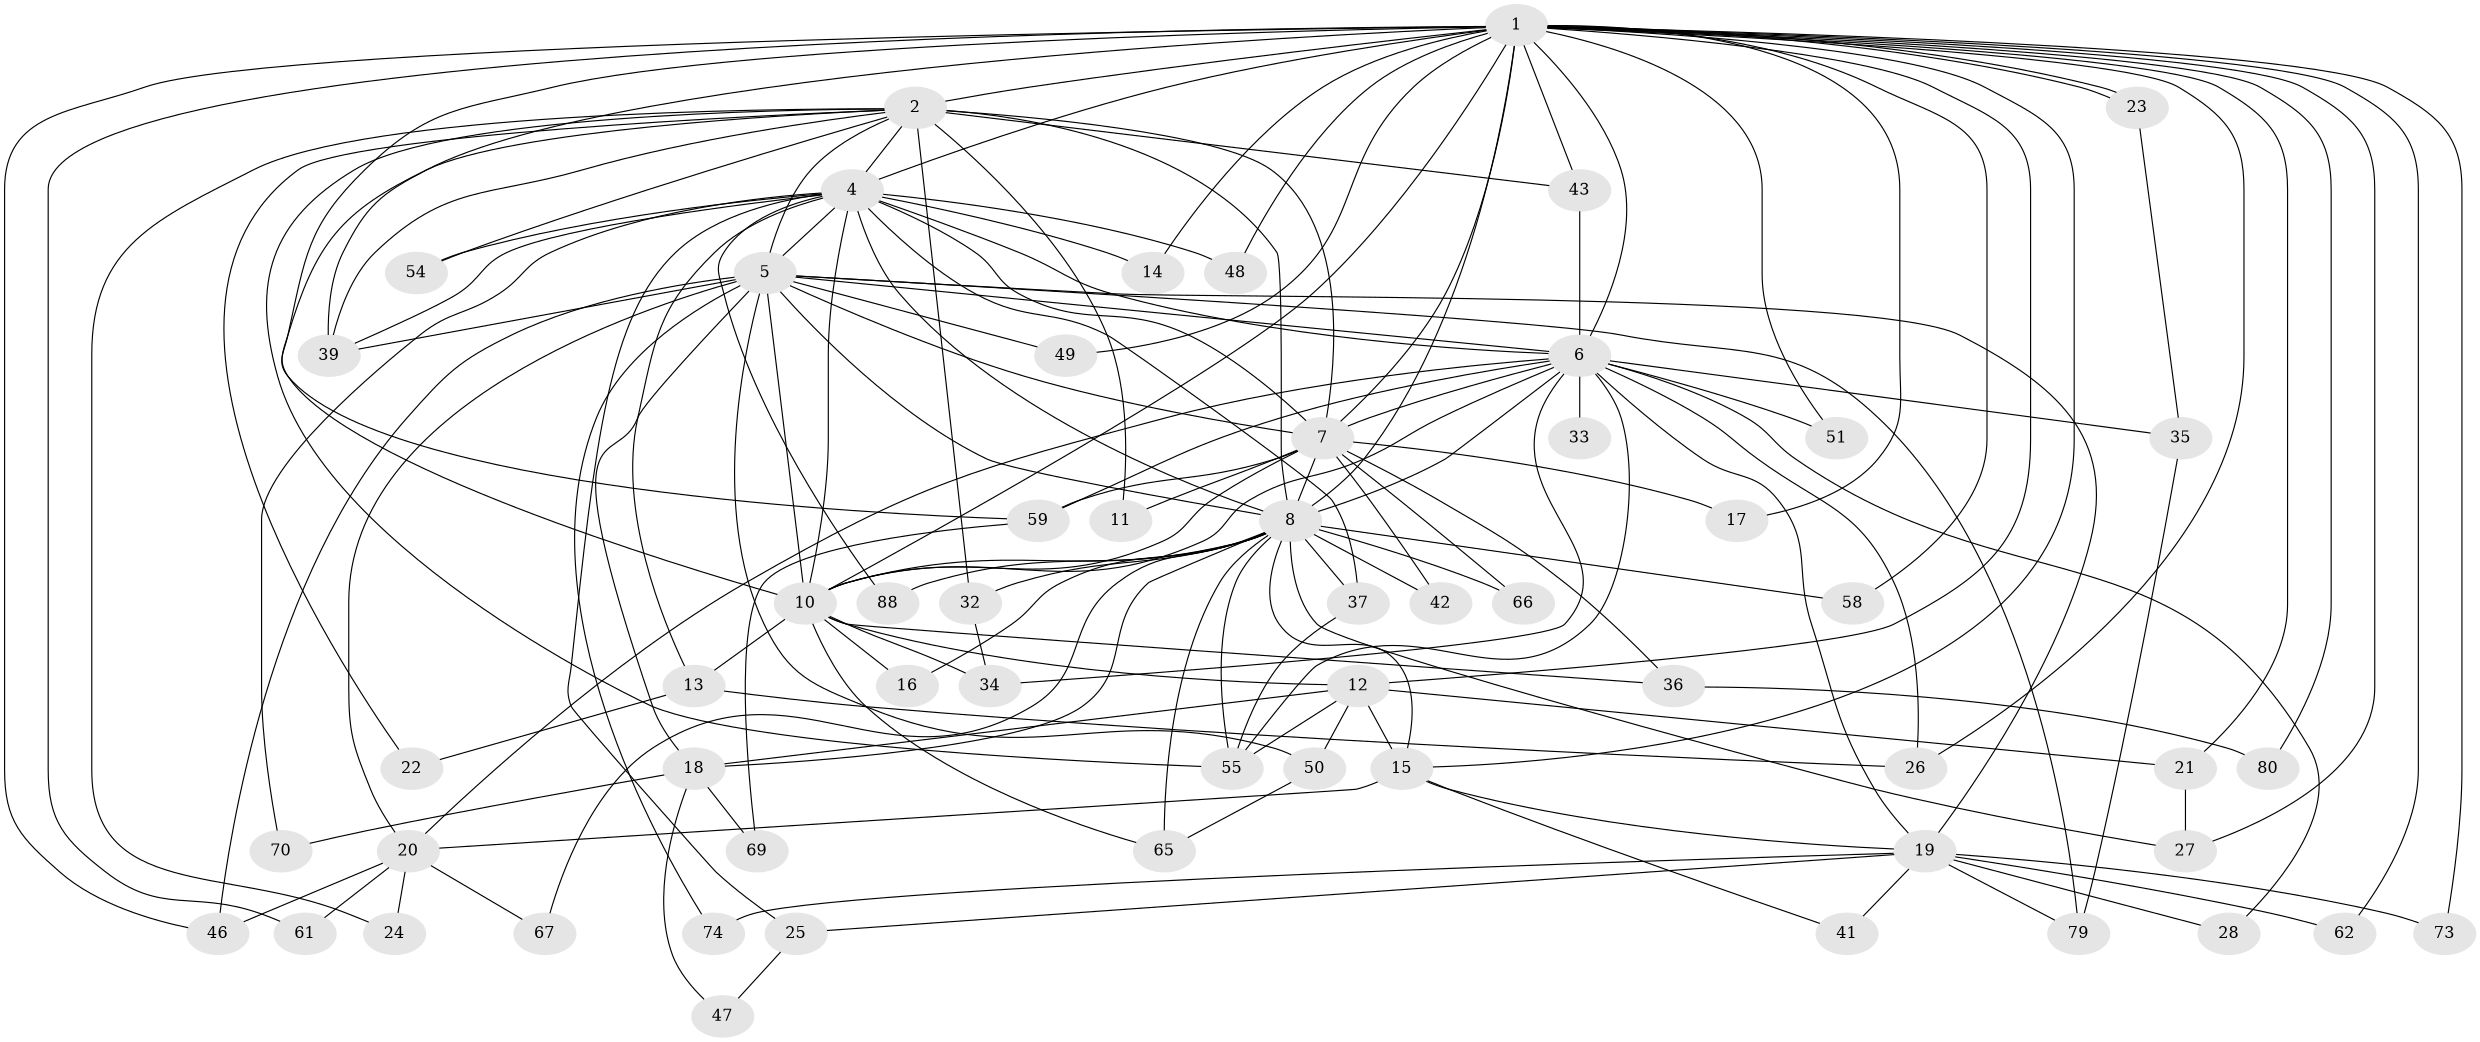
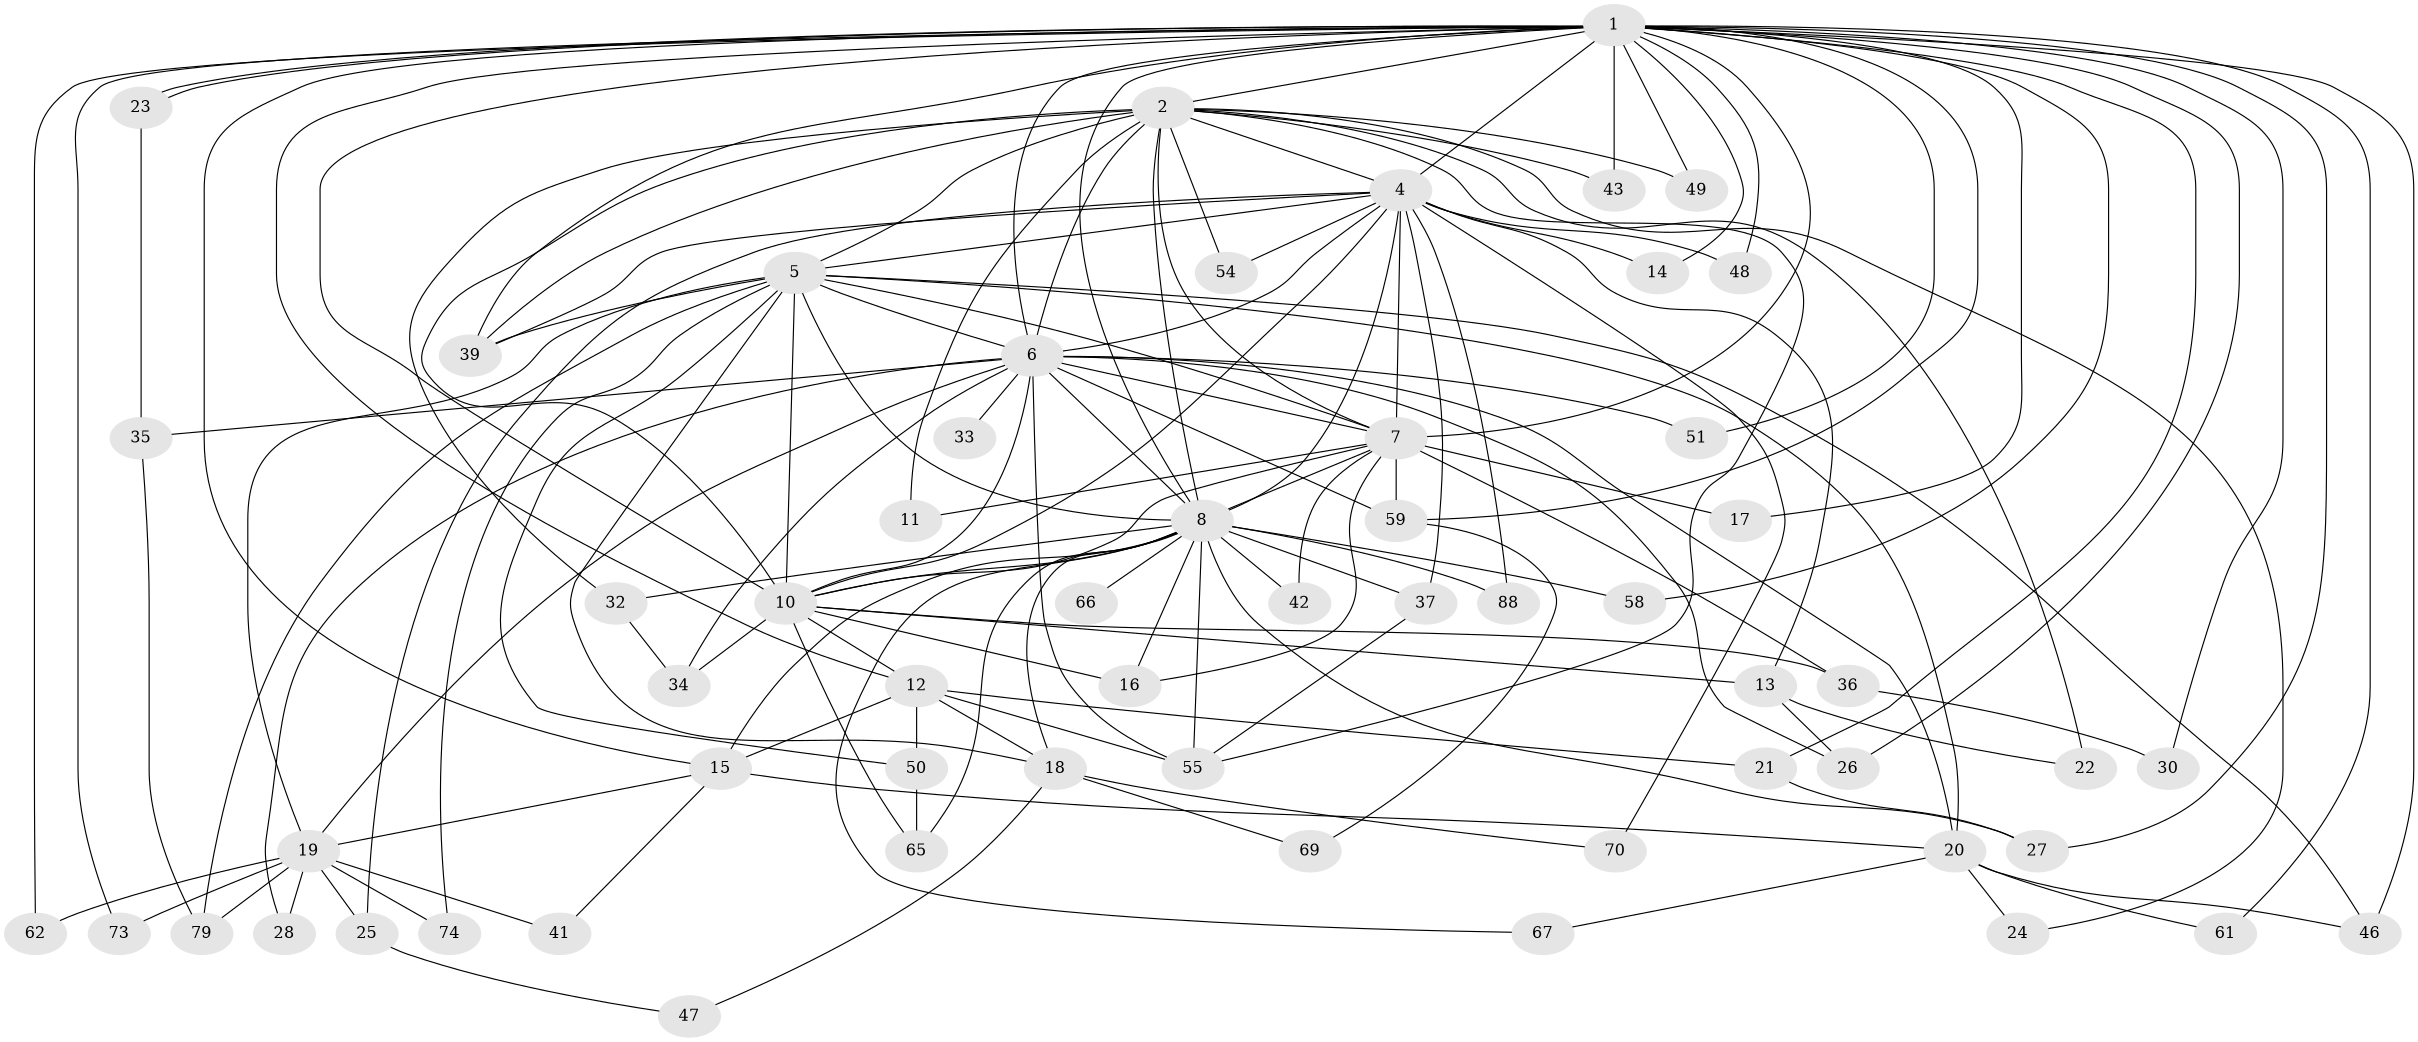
edge "43" -- "6": now "2" -- "6"
edge "5" -- "49": now "2" -- "49"
edge "7" -- "66": now "7" -- "16"
node "80": label "80" -> "30"
